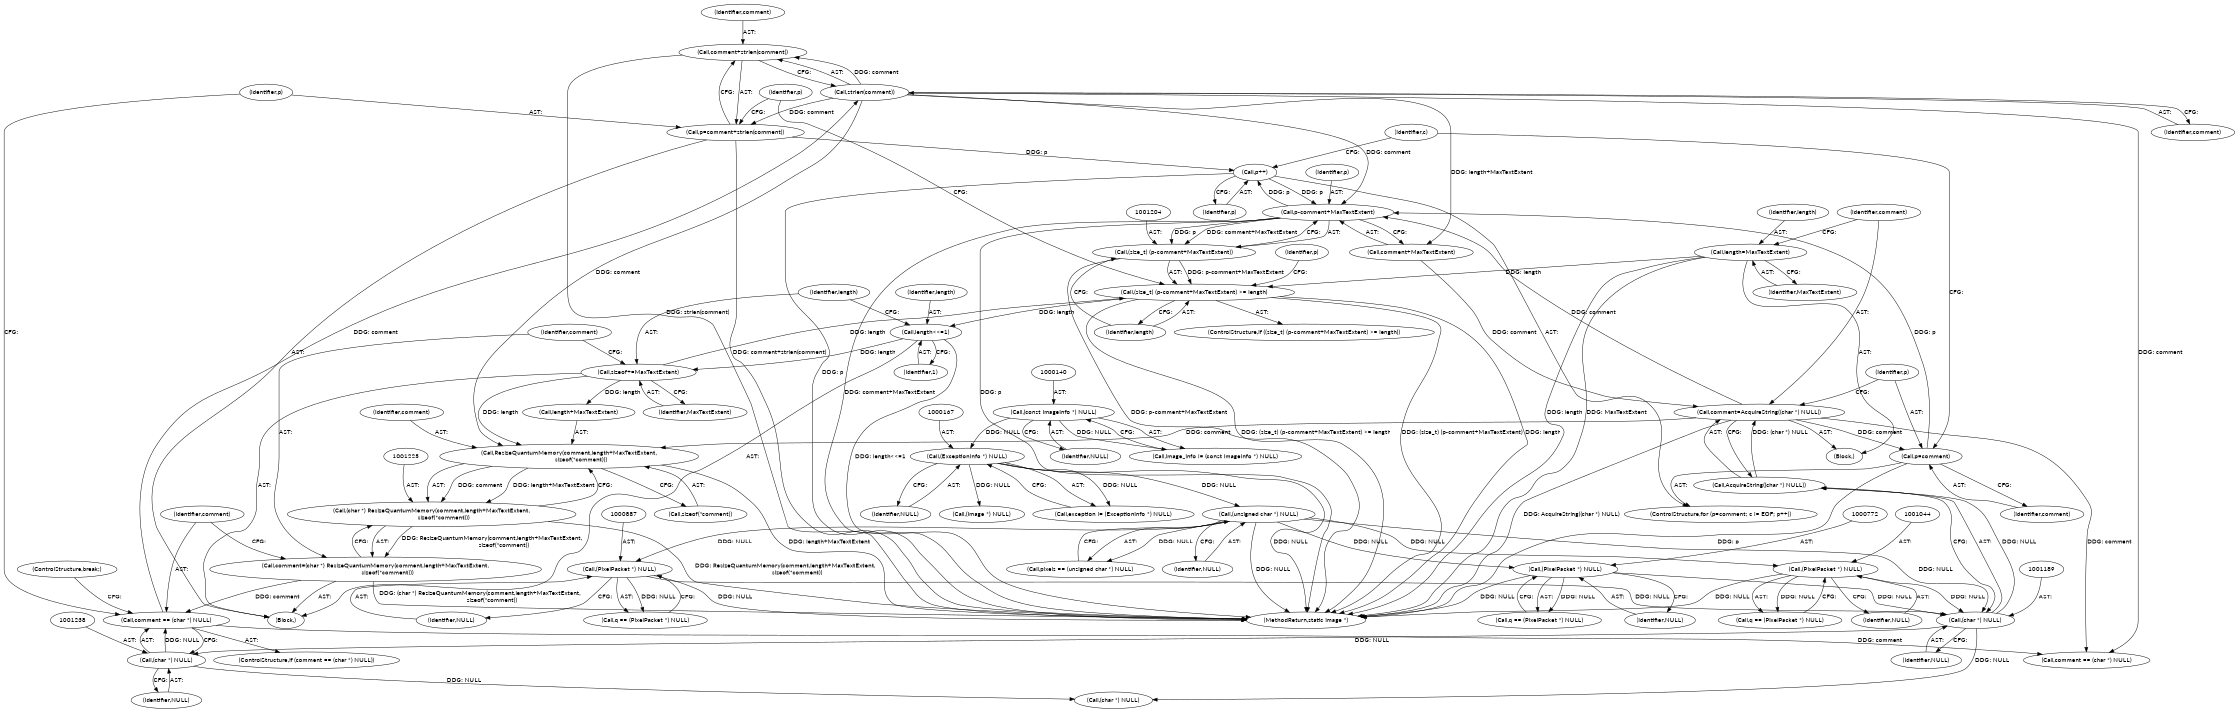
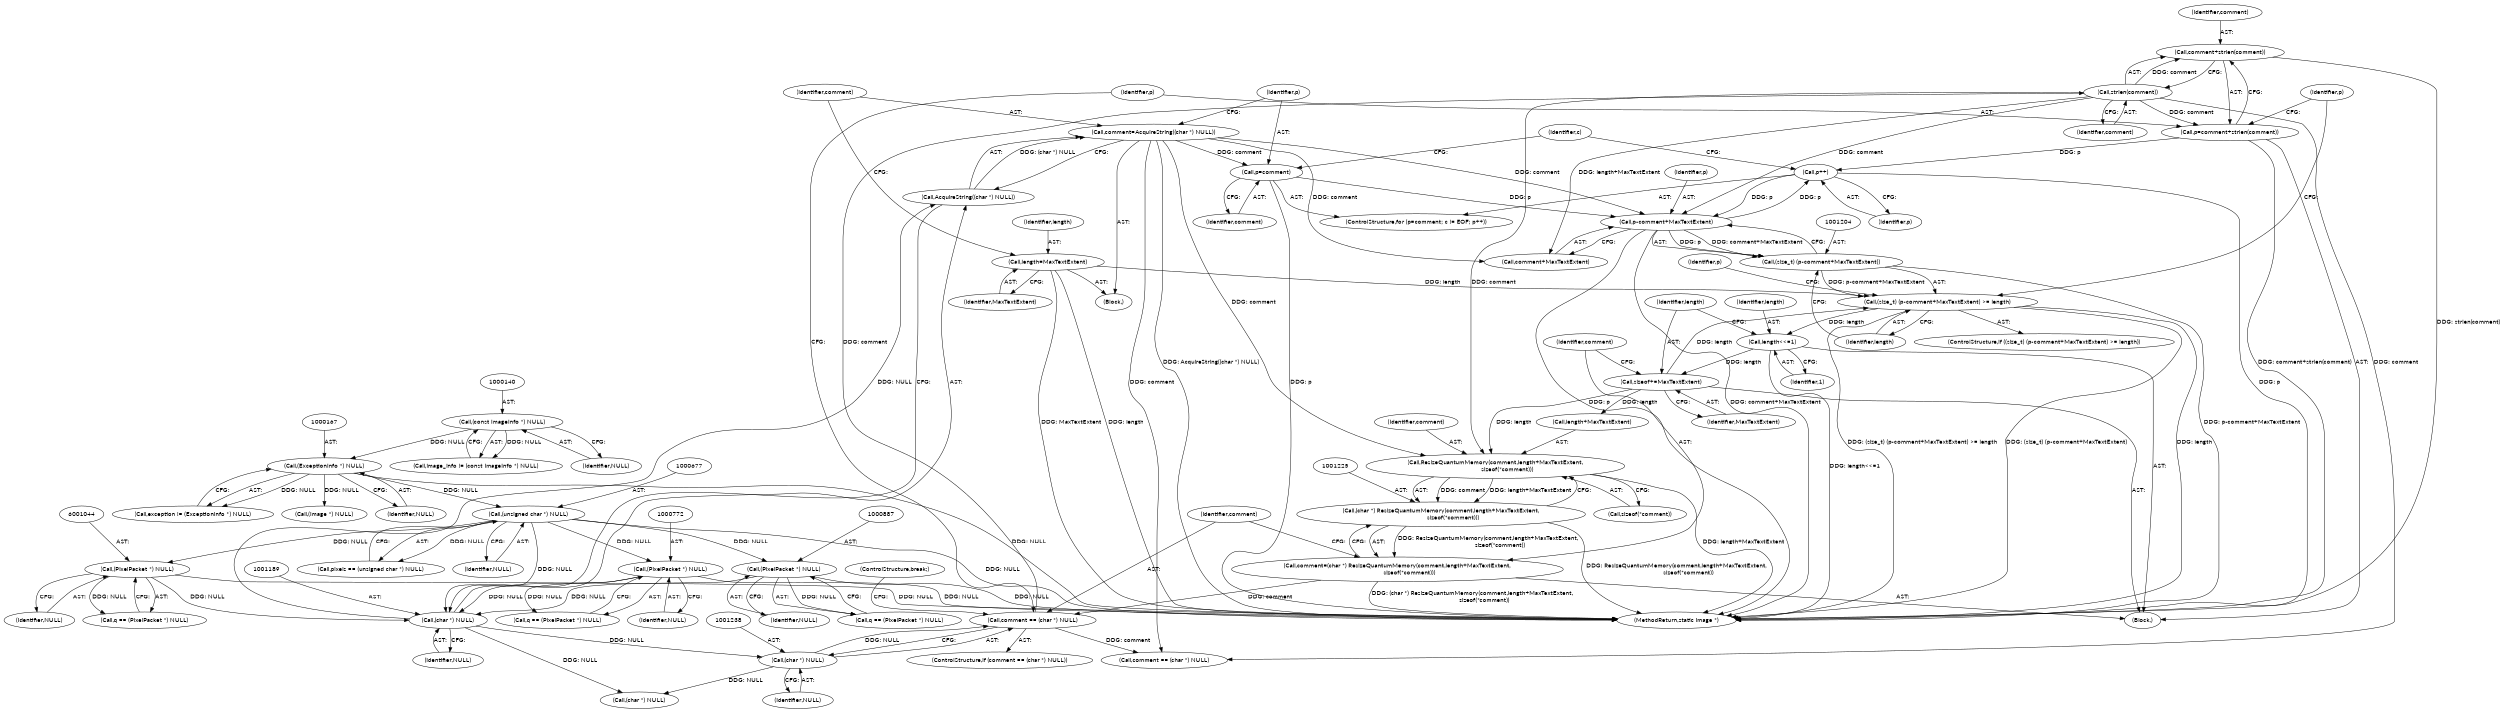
edge "(Call,comment+MaxTextExtent)" -> "(Call,comment=AcquireString((char *) NULL))": reversed
node "1000677": added
node "1001044": label "1001044" -> "6001044"
